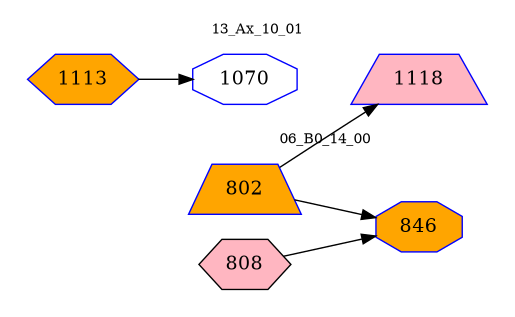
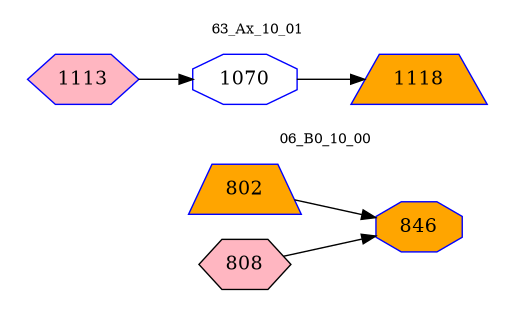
cluster "13_Ax_10_01": label "13_Ax_10_01" -> "63_Ax_10_01"
node "1113": fillcolor orange -> lightpink
node "1118": fillcolor lightpink -> orange
edge "802" -> "1118": now "1070" -> "1118"
cluster "06_B0_14_00": label "06_B0_14_00" -> "06_B0_10_00"
